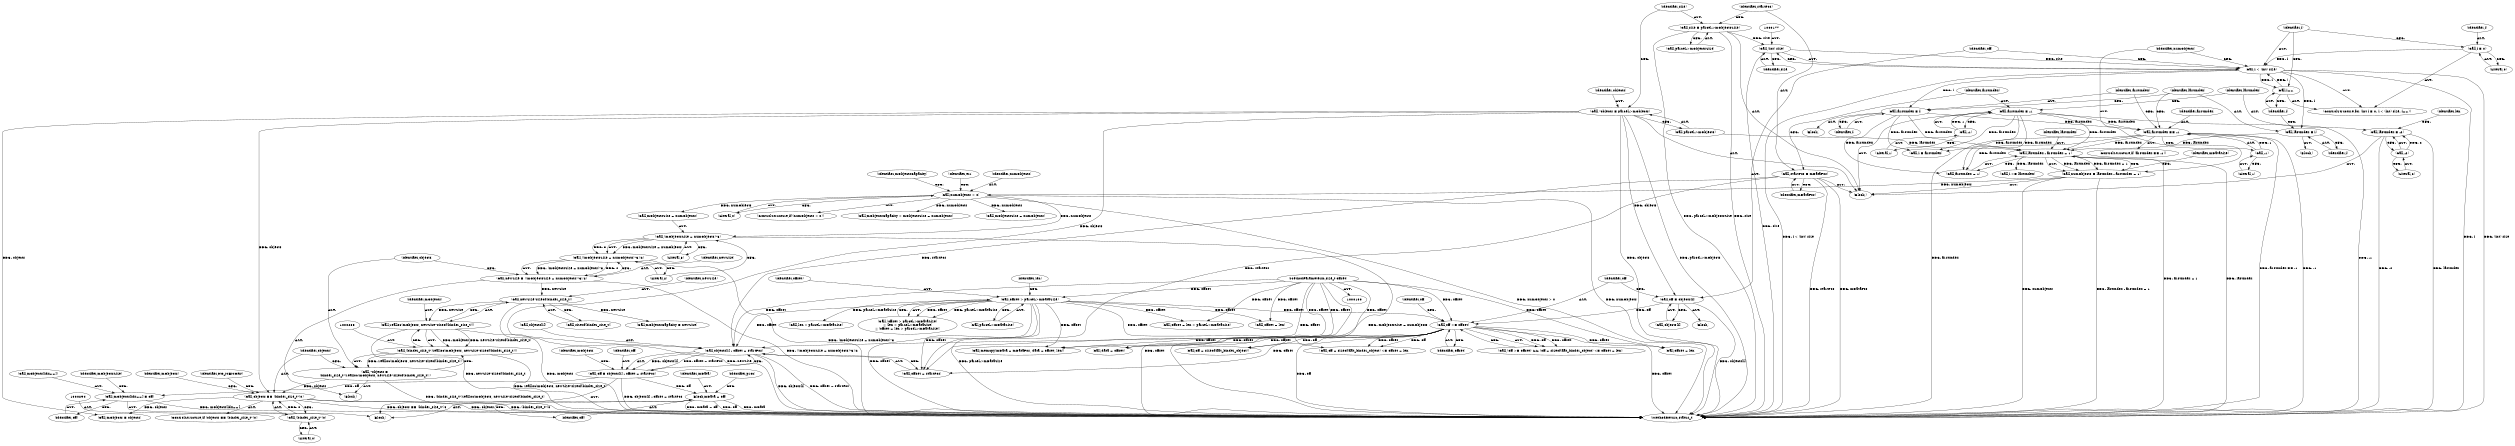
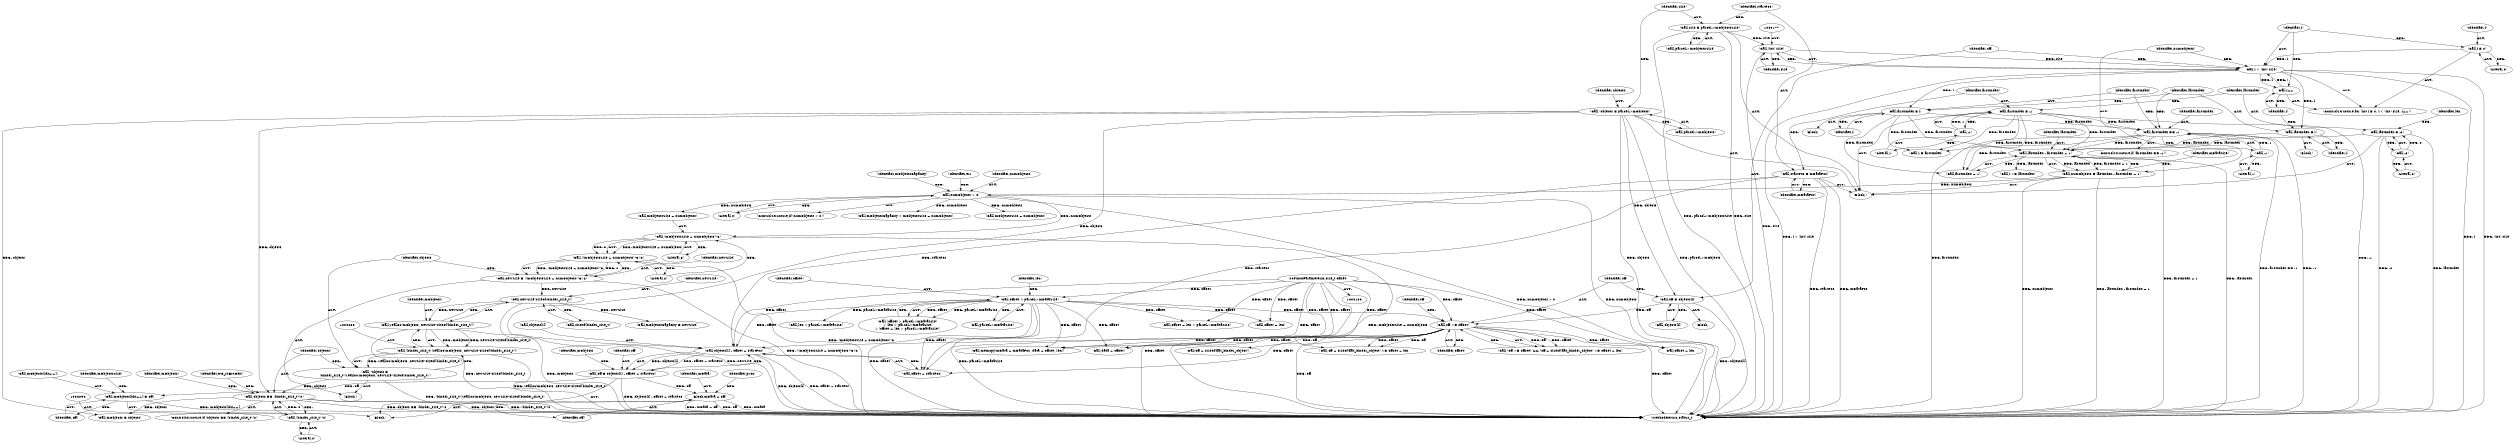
edge "(Call,parcel->mObjects)" -> "(Call,lastIndex - firstIndex + 1)": now "(Call,lastIndex = -2)" -> "(Call,lastIndex - firstIndex + 1)"
edge "(Call,offset > parcel->mDataSize)" -> "(Call,off + sizeof(flat_binder_object))": now "(Call,offset > parcel->mDataSize)" -> "(Call,data + offset)"
